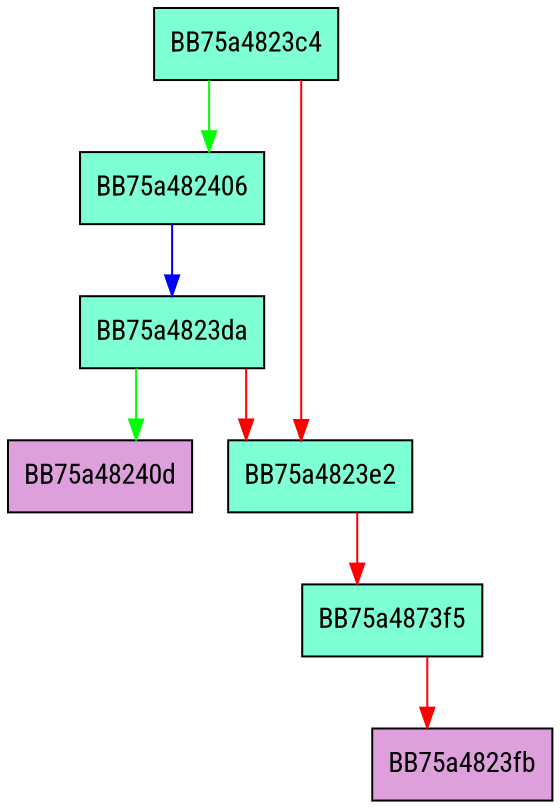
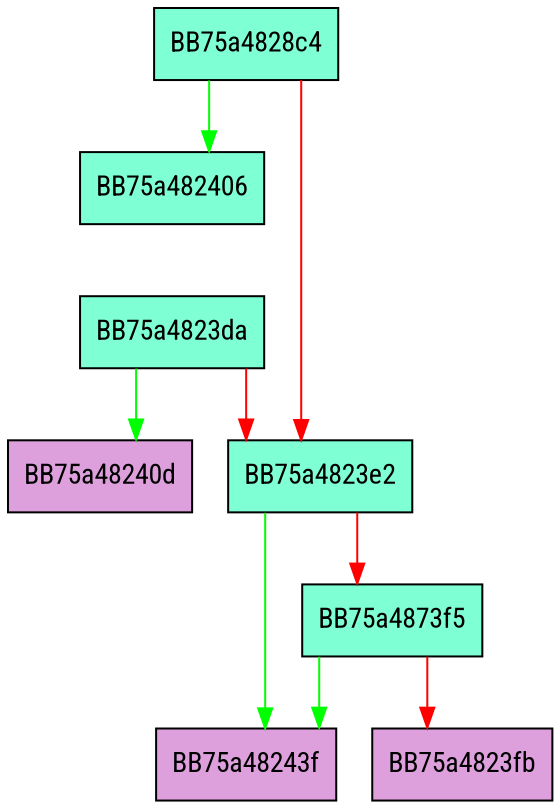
node "BB75a4823c4": label "BB75a4823c4" -> "BB75a4828c4"
edge "BB75a482406" -> "BB75a4823da": removed
node "BB75a48243f": added
